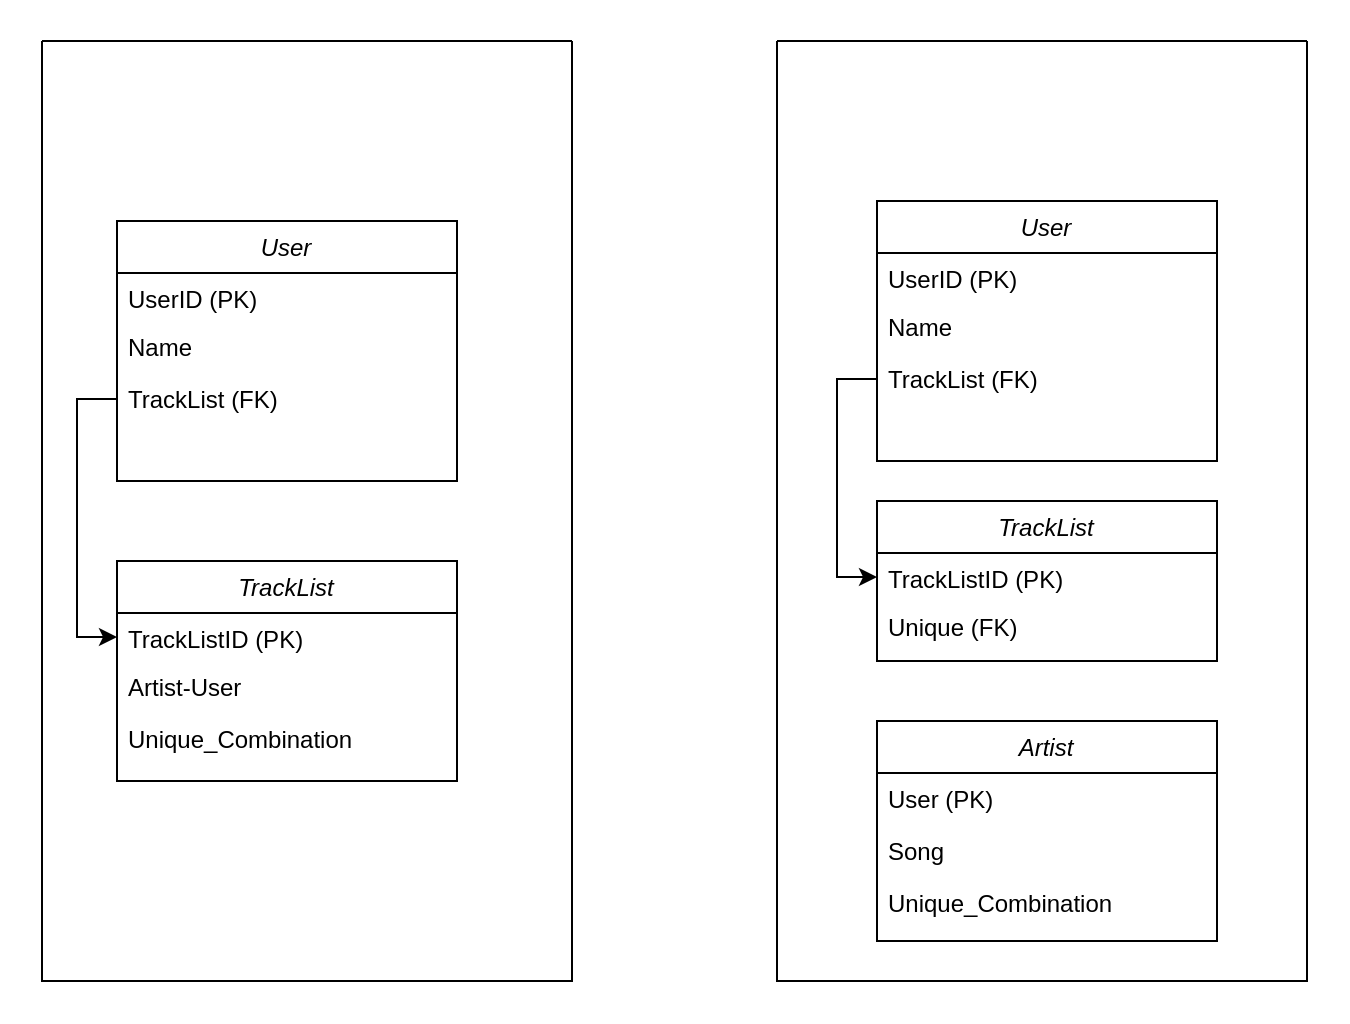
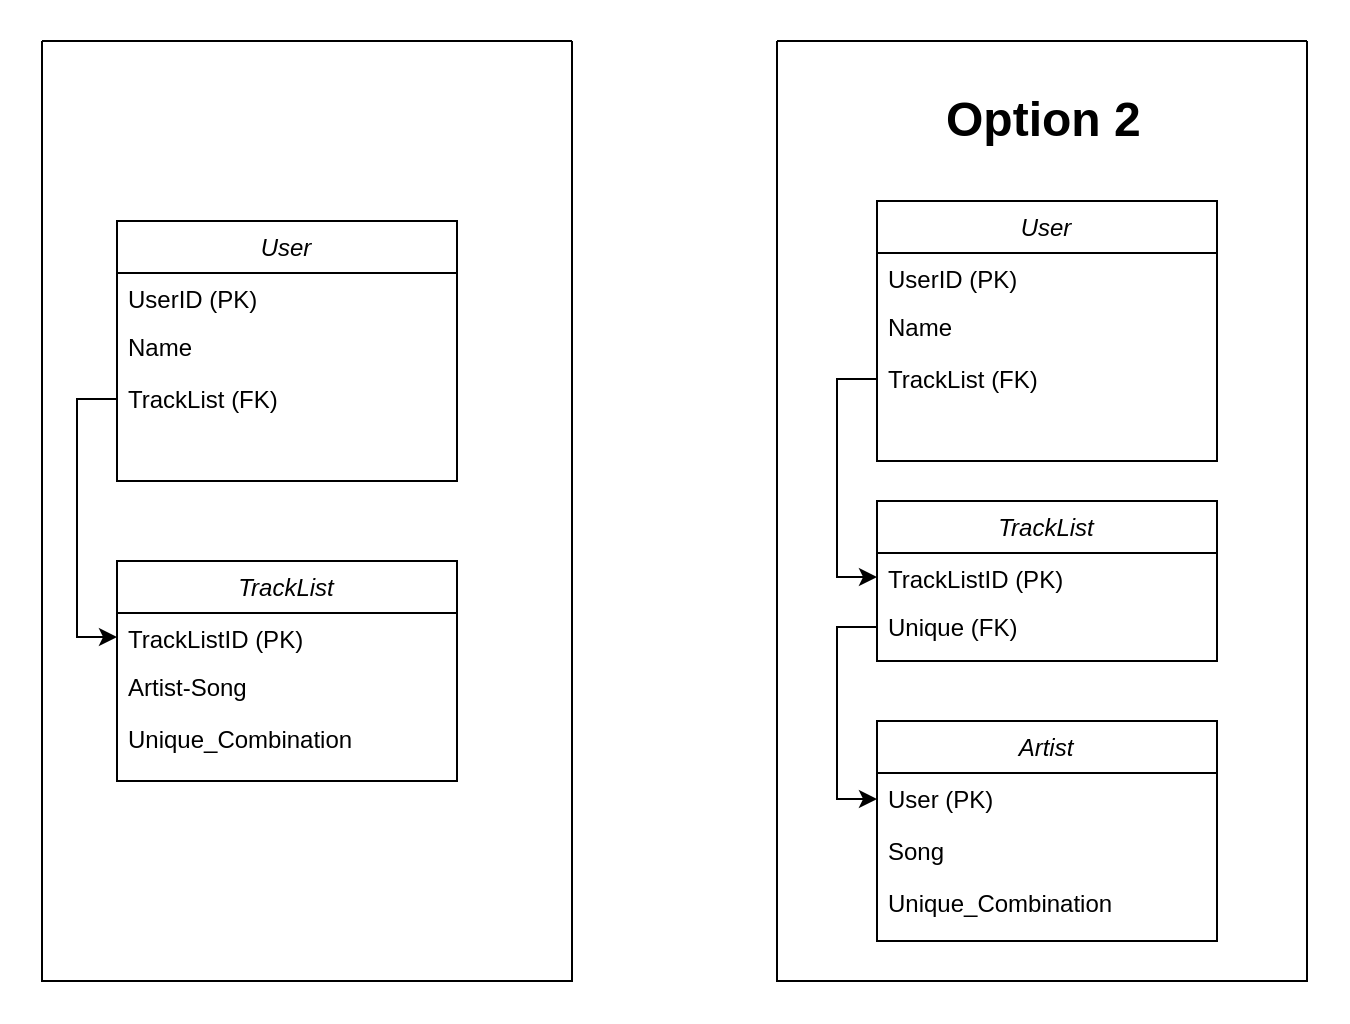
node "Option 2": added
node "Artist-User": label "Artist-User" -> "Artist-Song"
edge "Unique (FK)" -> "User (PK)": added
